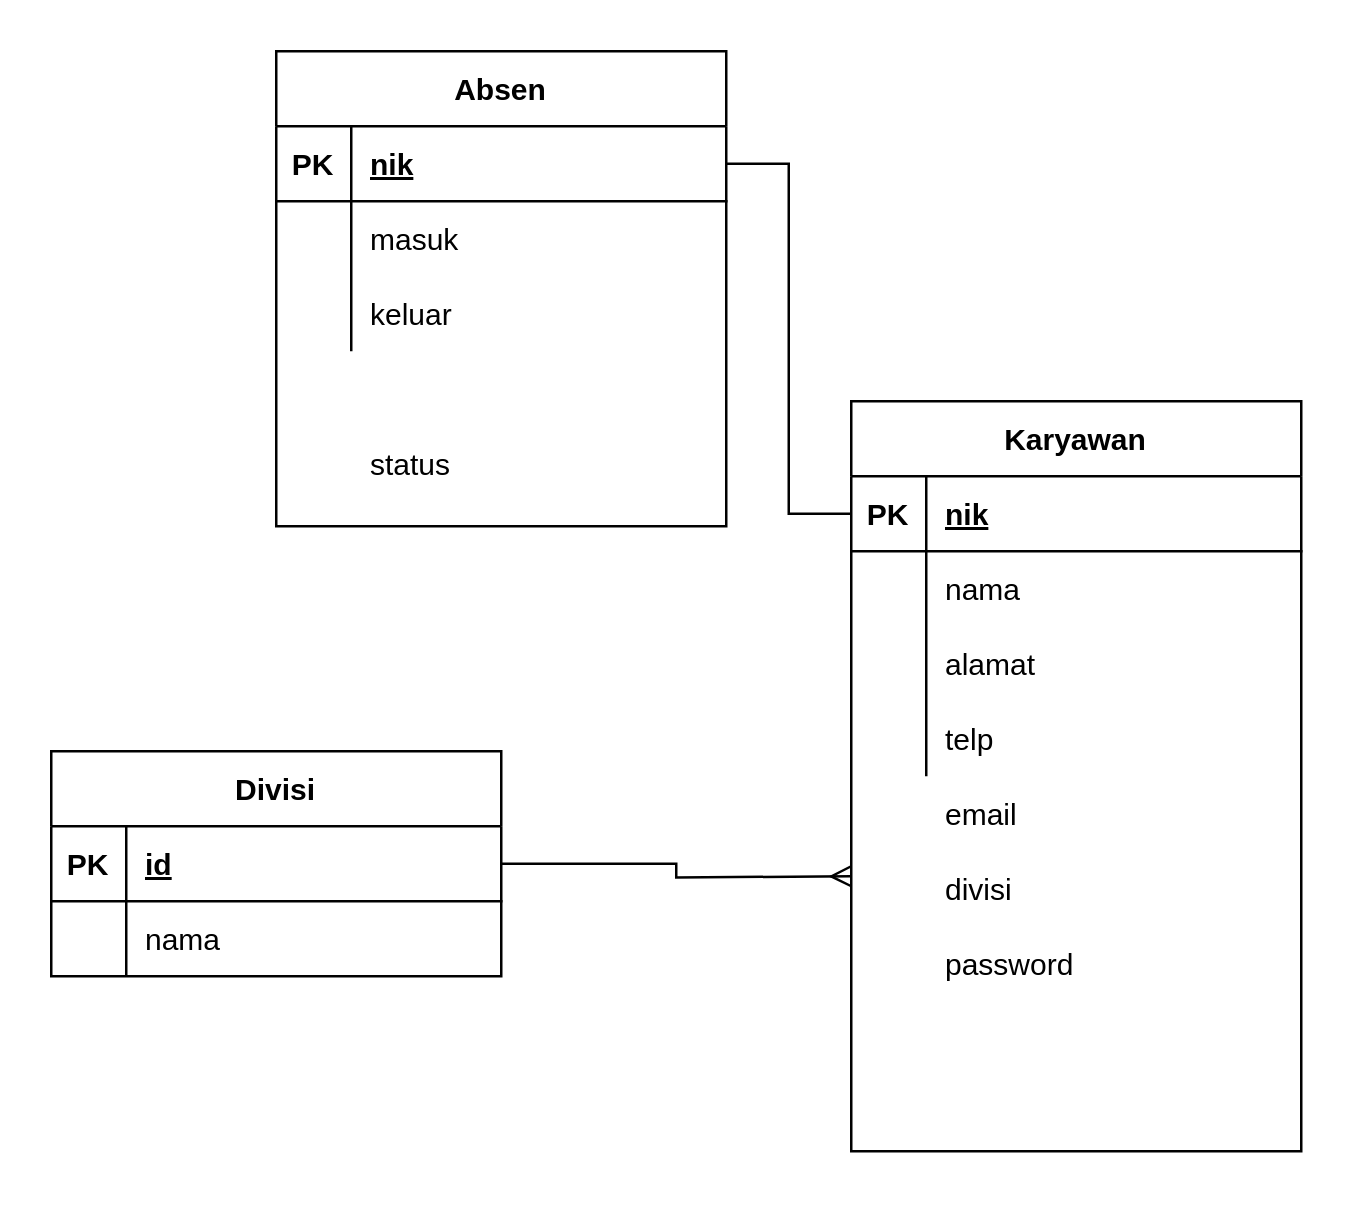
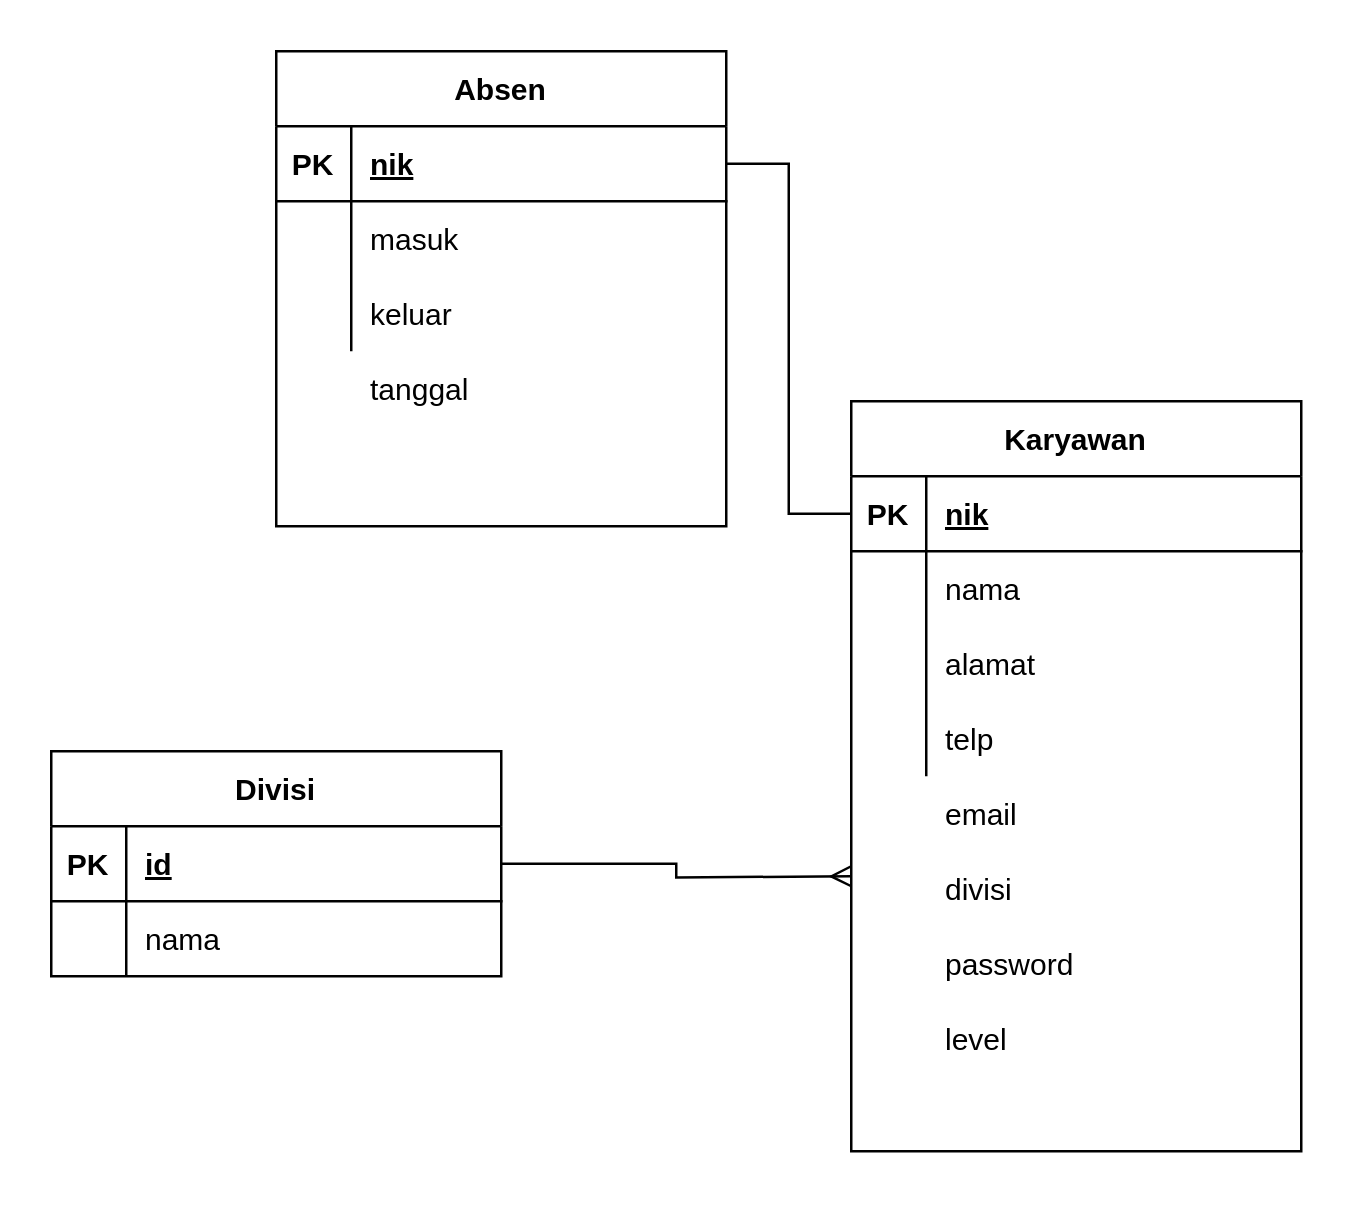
node "tanggal": added
node "status": removed
node "level": added
